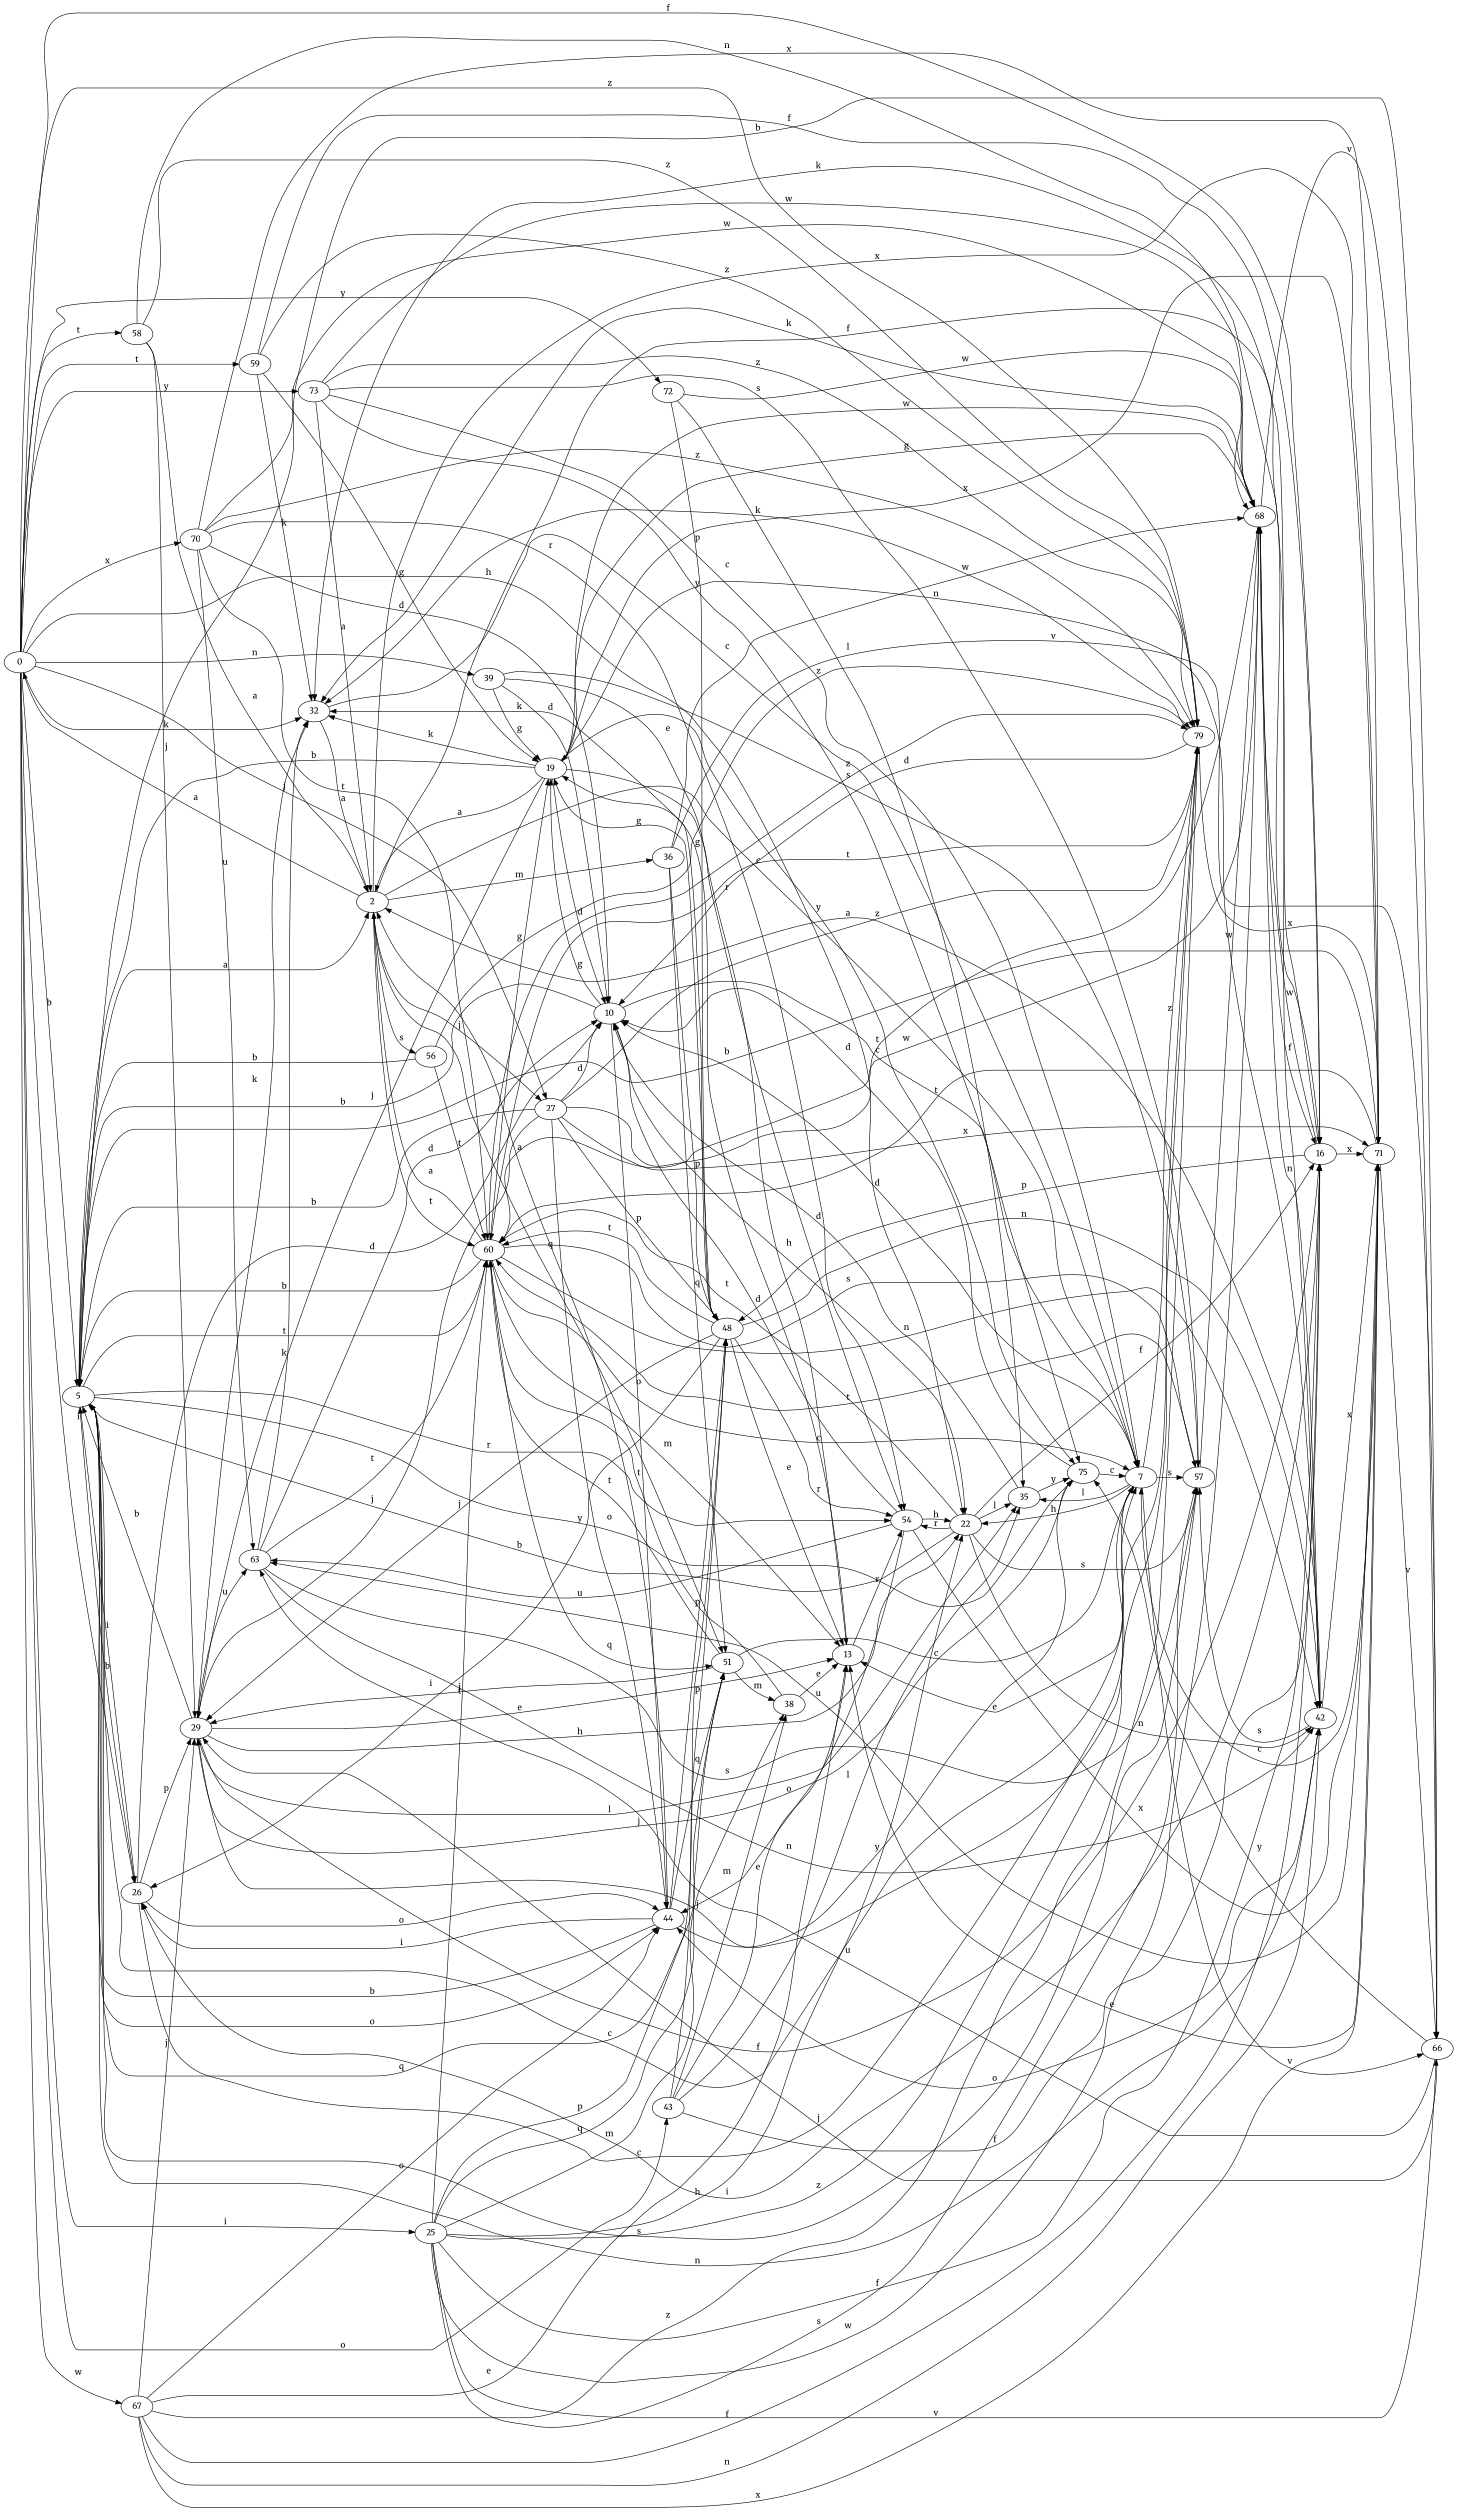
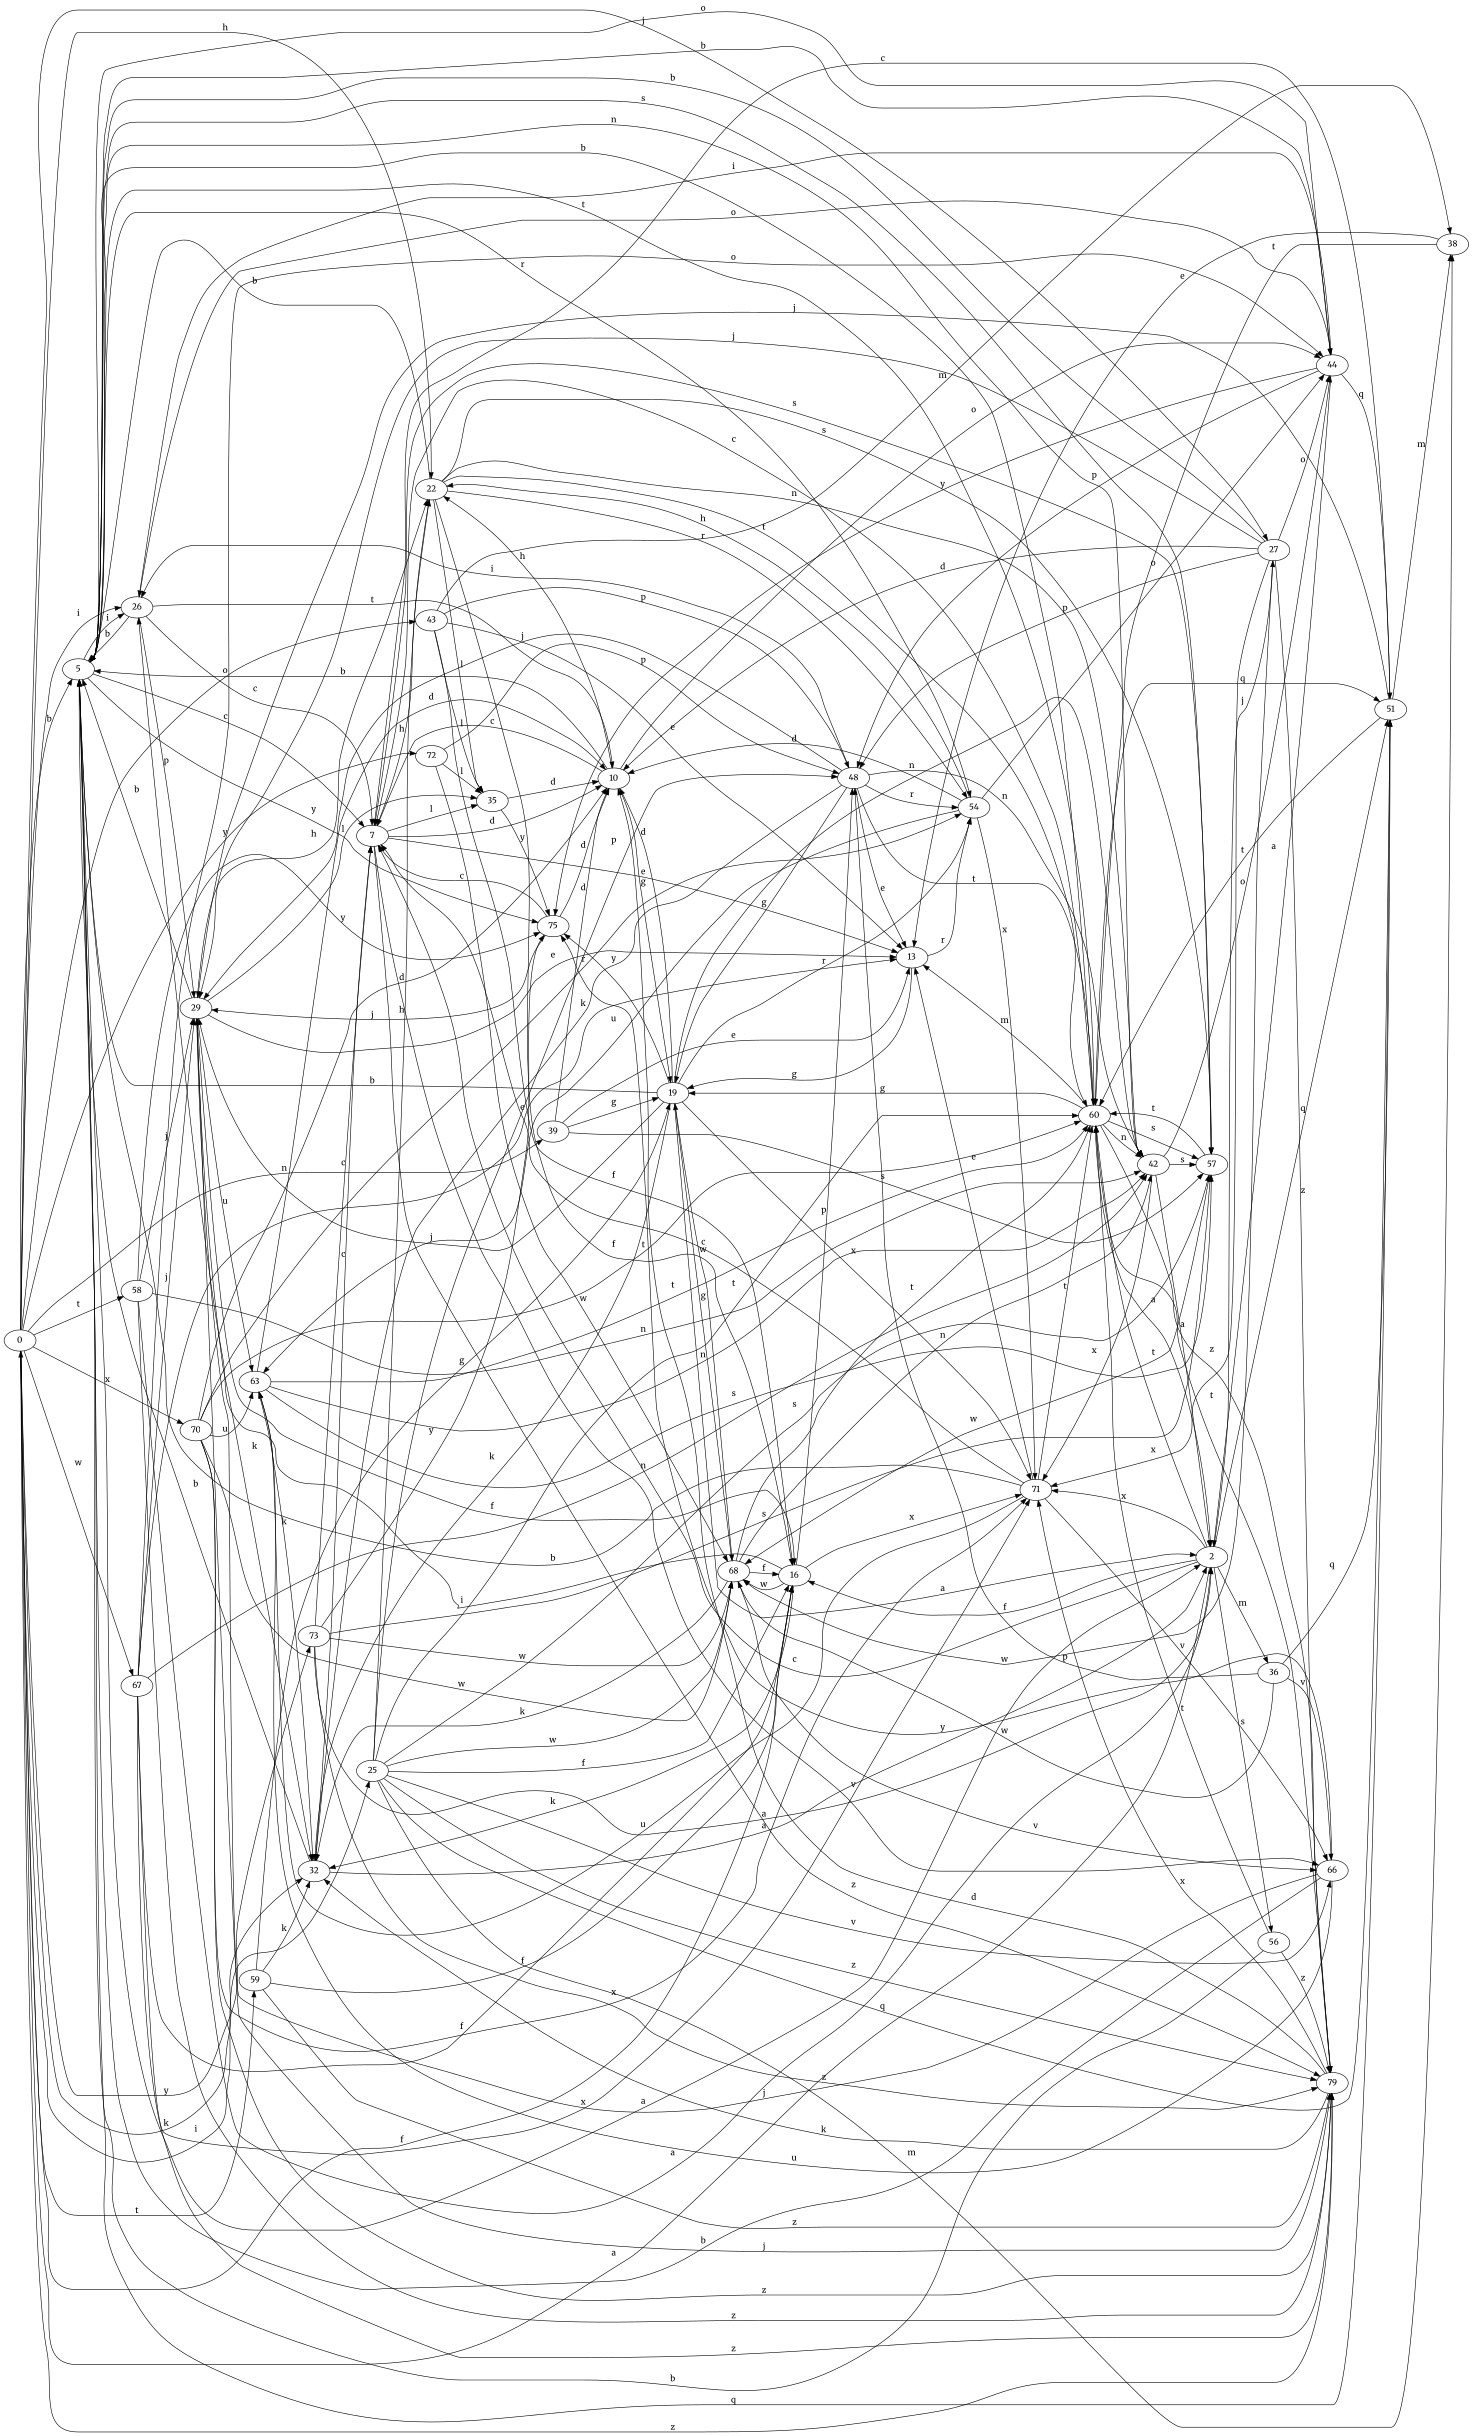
edge "58" -> "75": added, label "y"
edge "26" -> "10": label "d" -> "t"
edge "32" -> "5": added, label "b"
